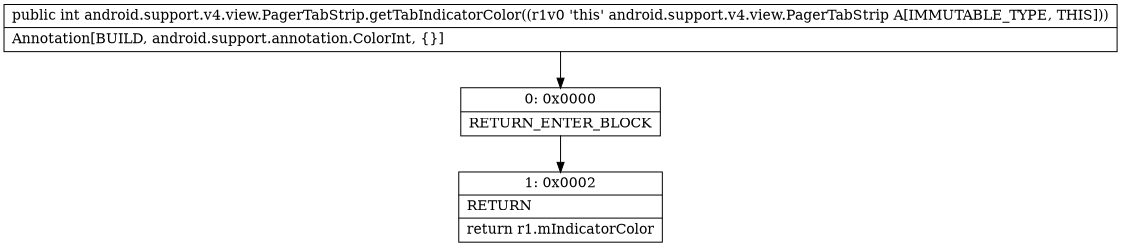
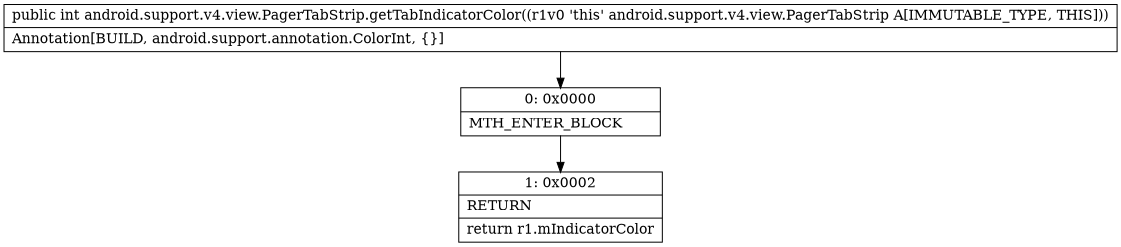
node "0: 0x0000": text "RETURN_ENTER_BLOCK" -> "MTH_ENTER_BLOCK"
